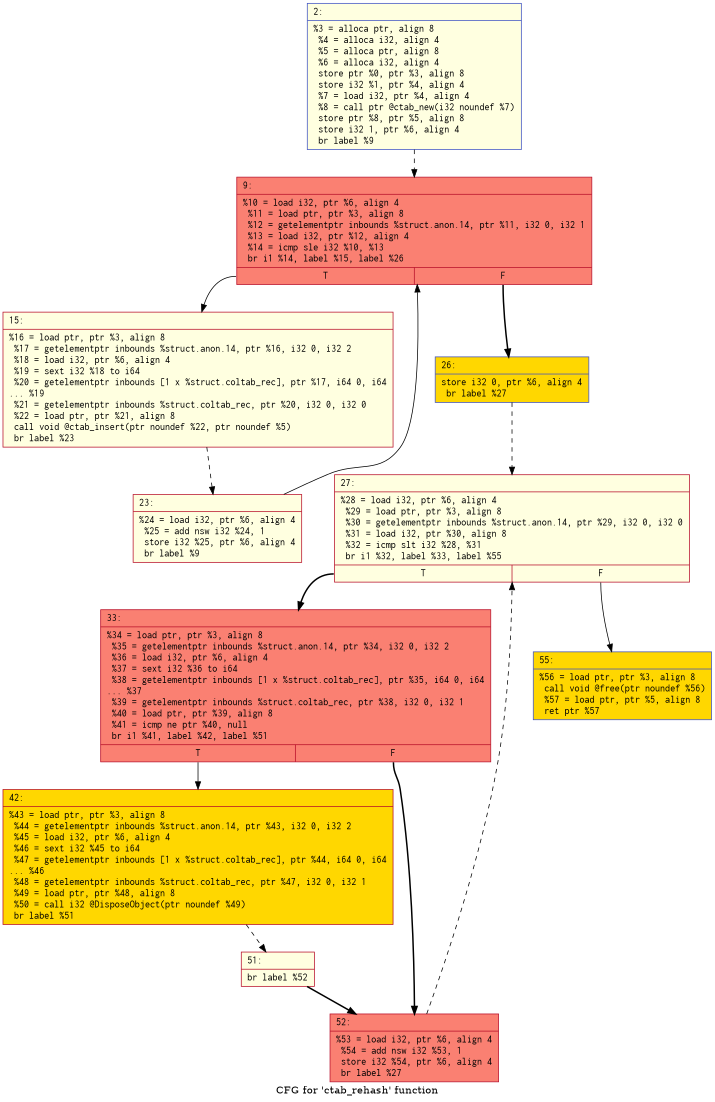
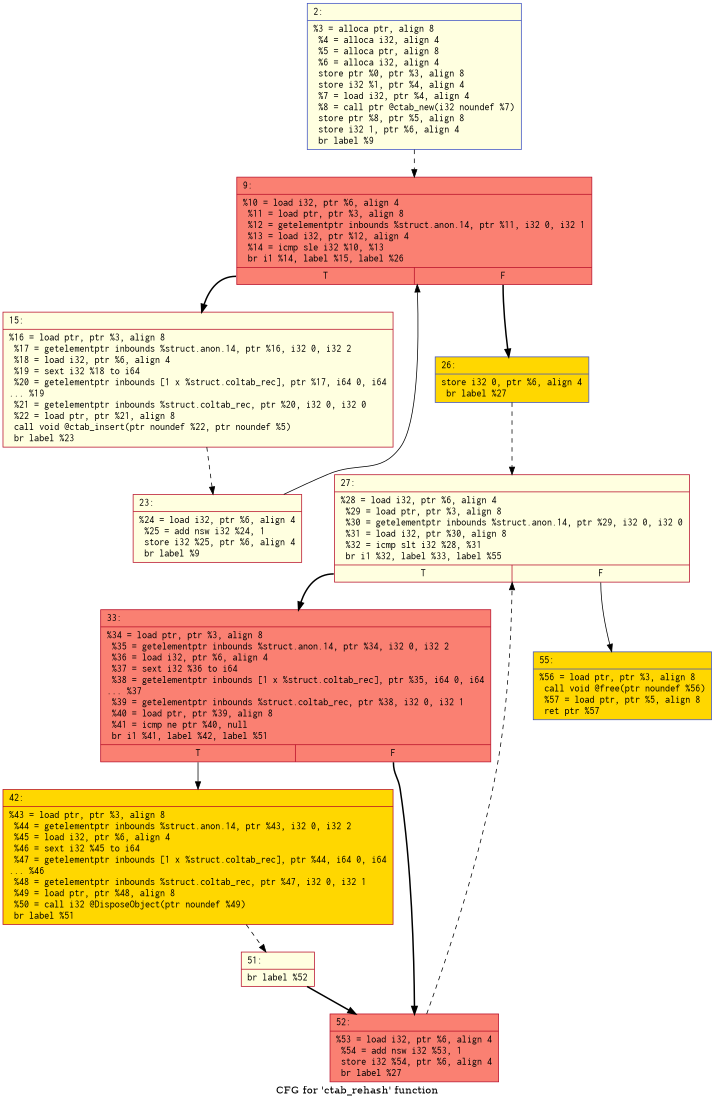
edge "9:" -> "15:": style solid -> bold
